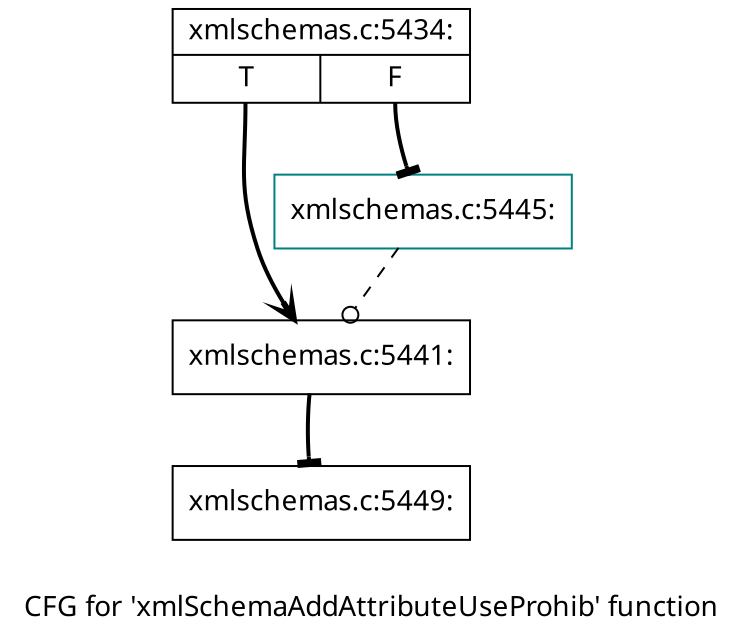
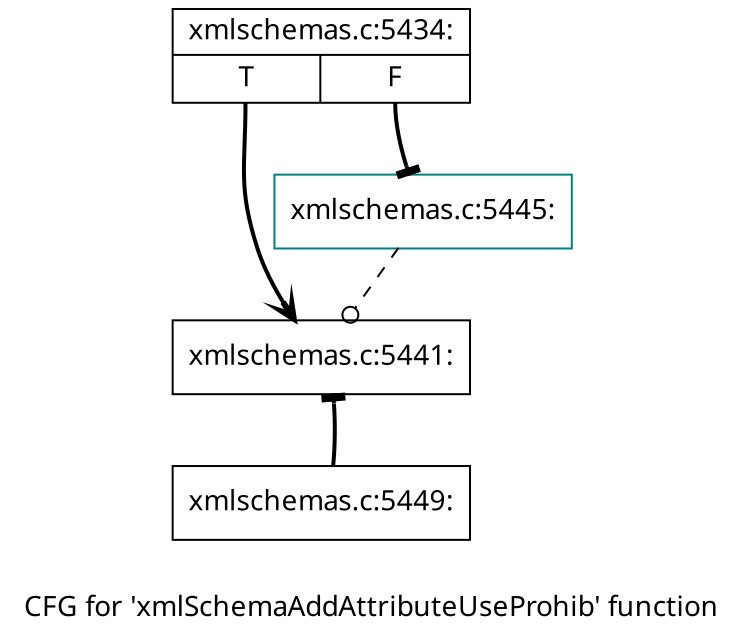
edge "xmlschemas.c:5441:" -> "xmlschemas.c:5449:": reversed
